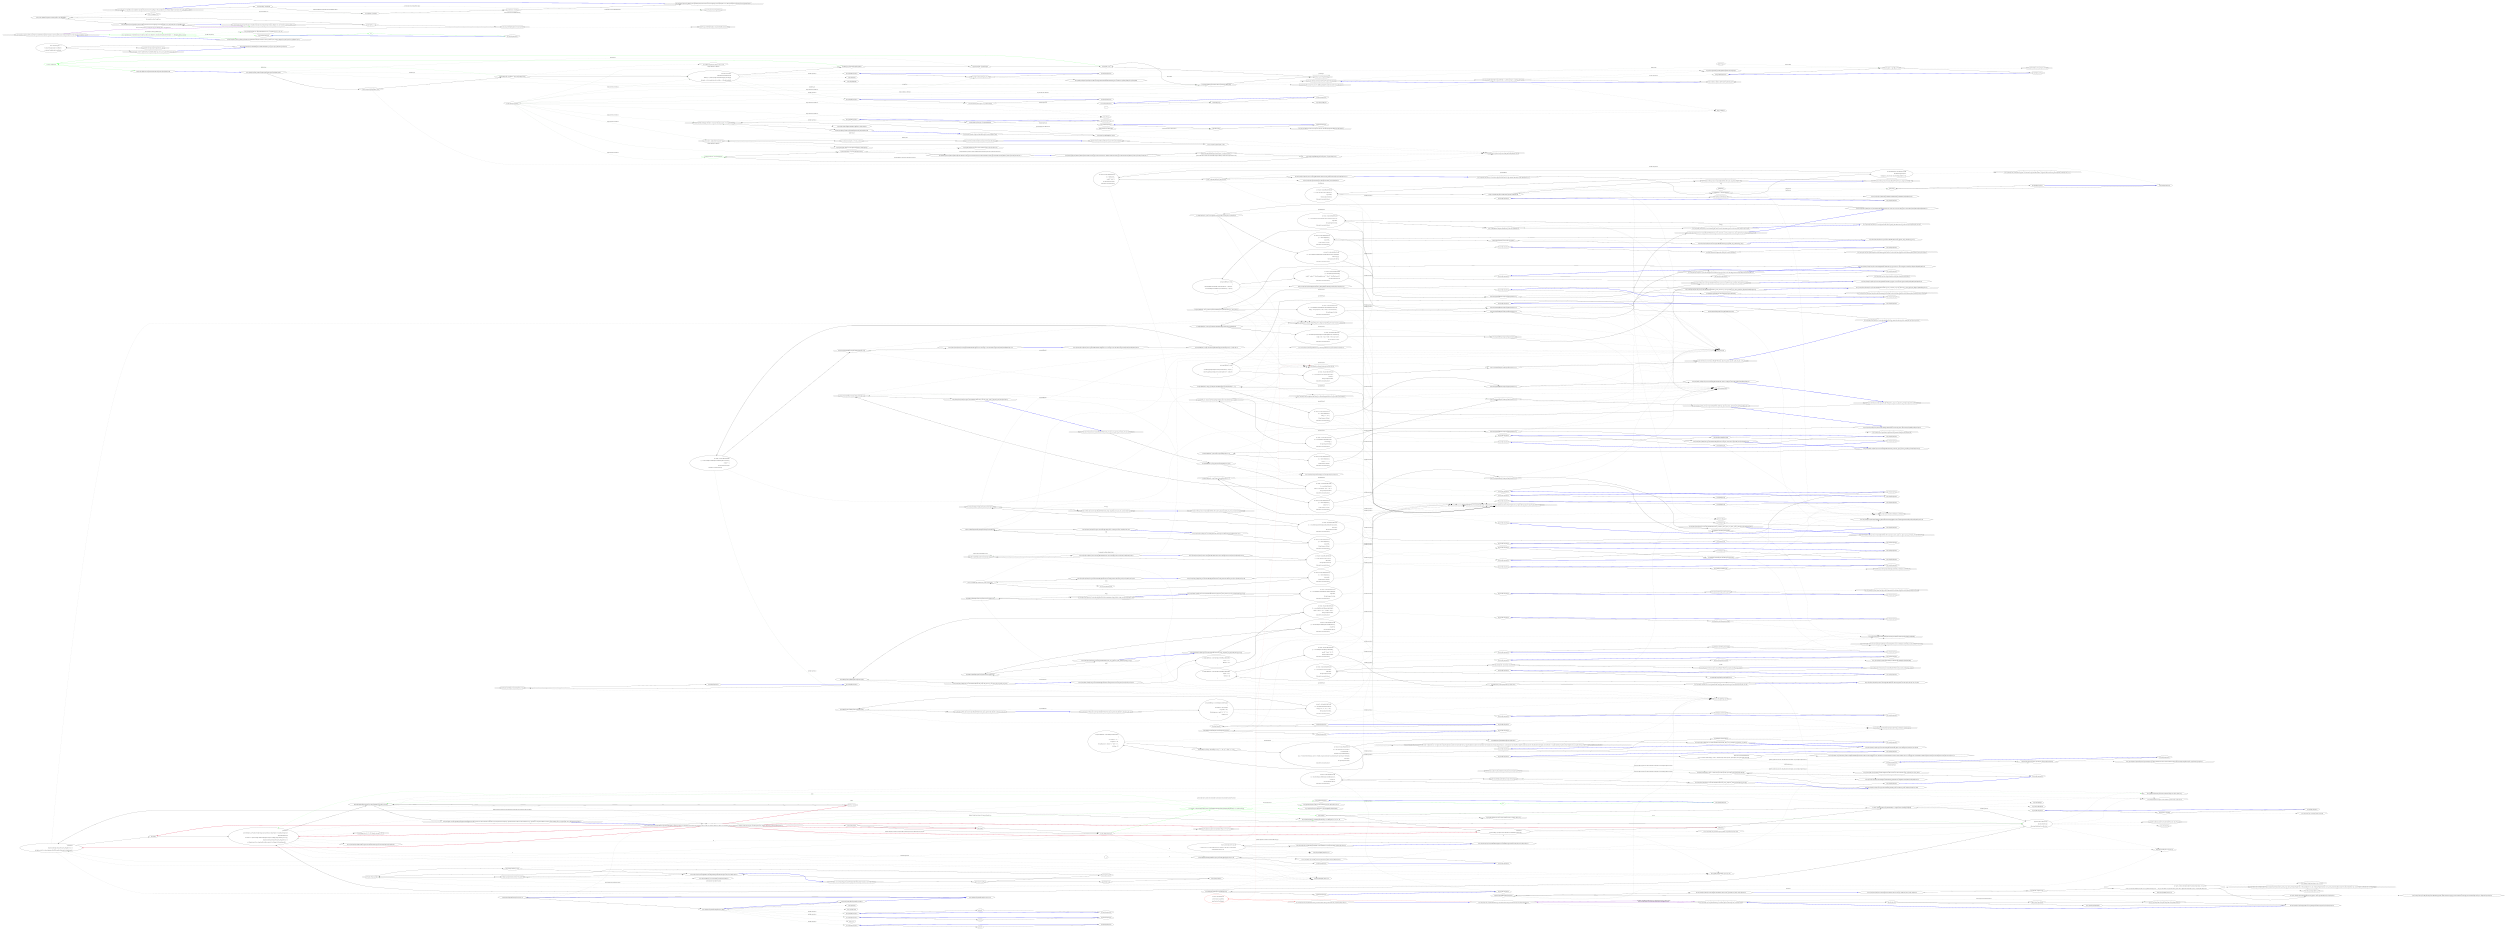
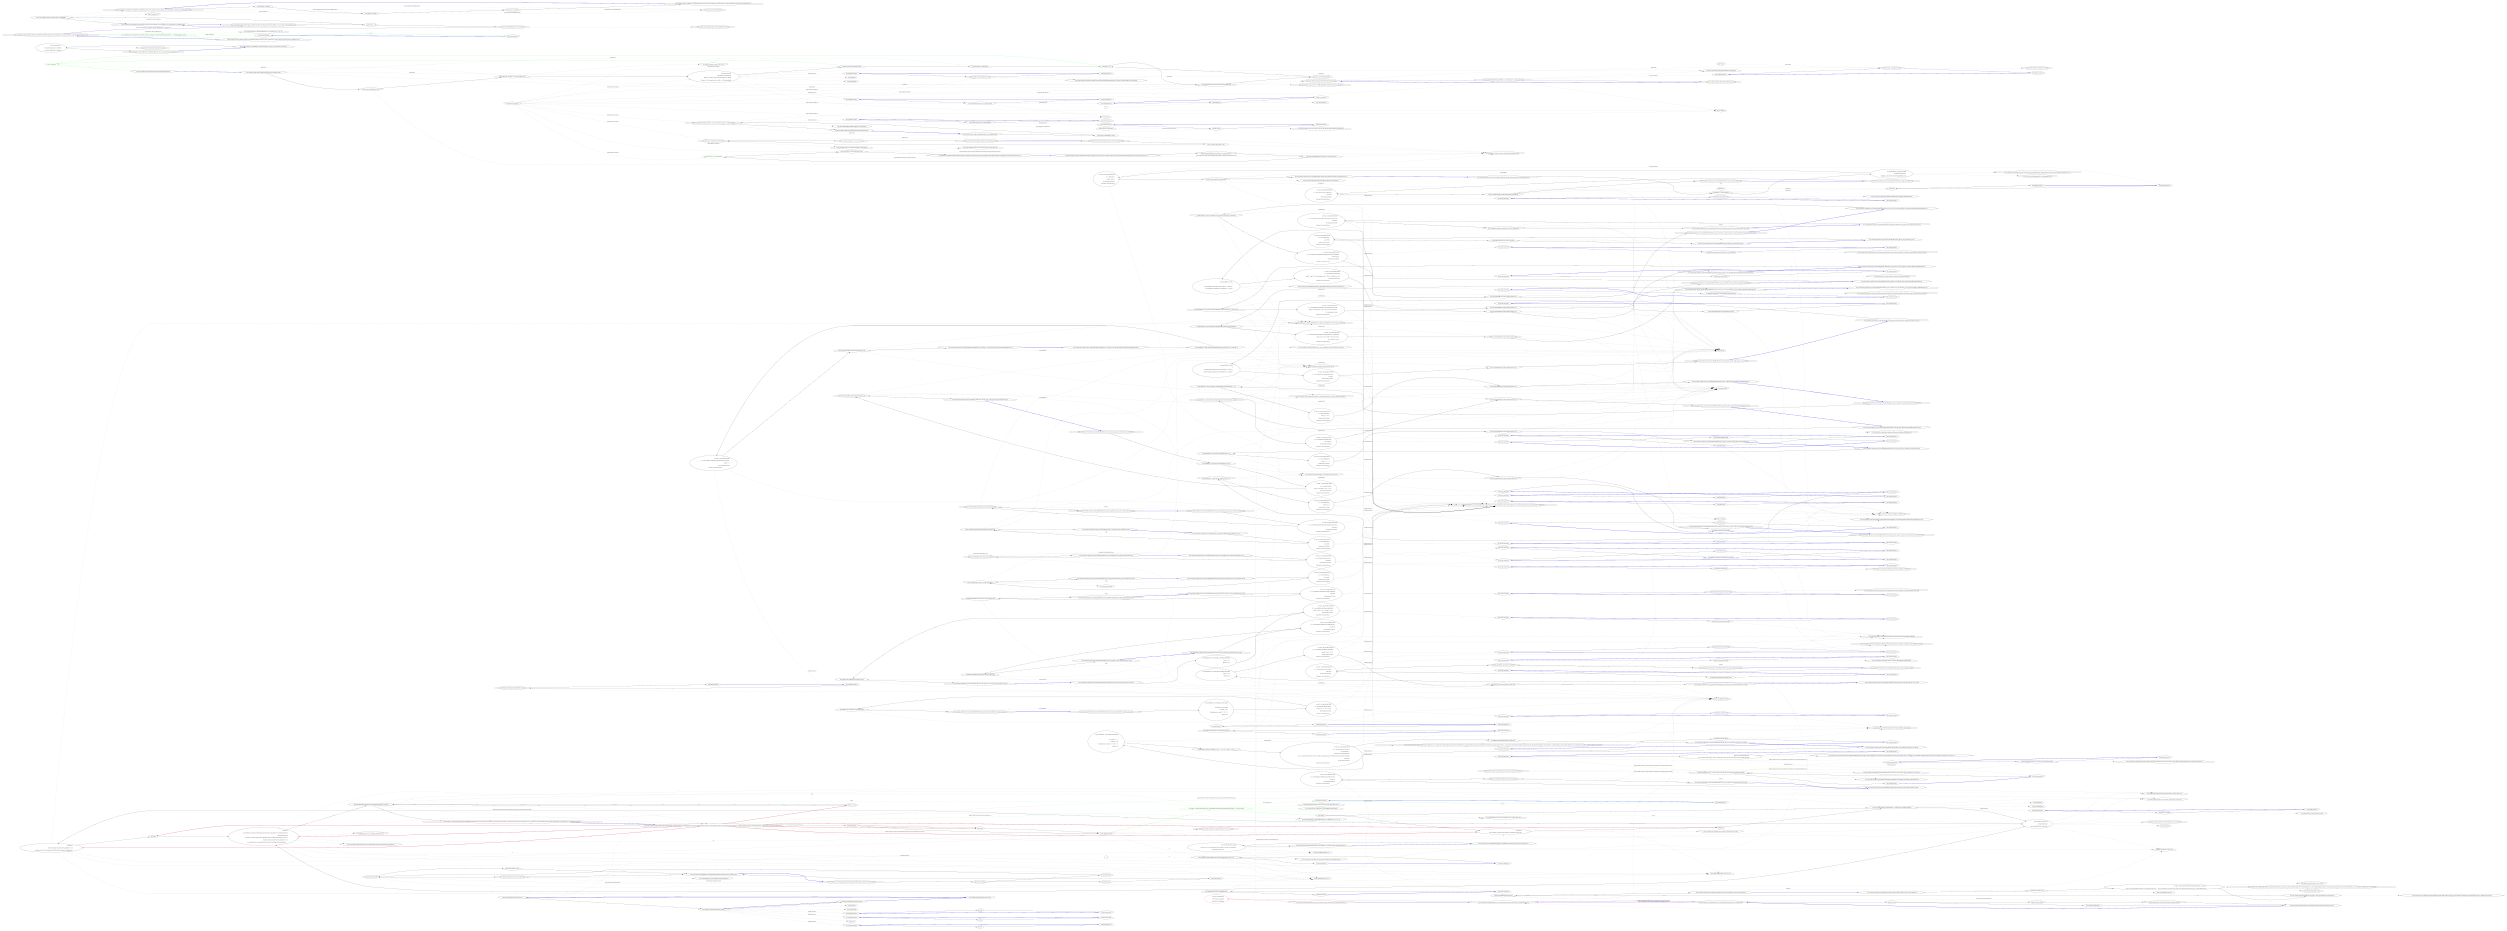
node "Entry CommandLine.HelpRequestedError.HelpRequestedError()": added
